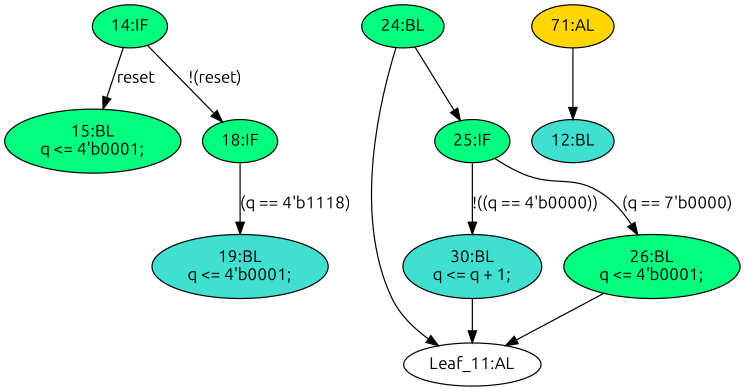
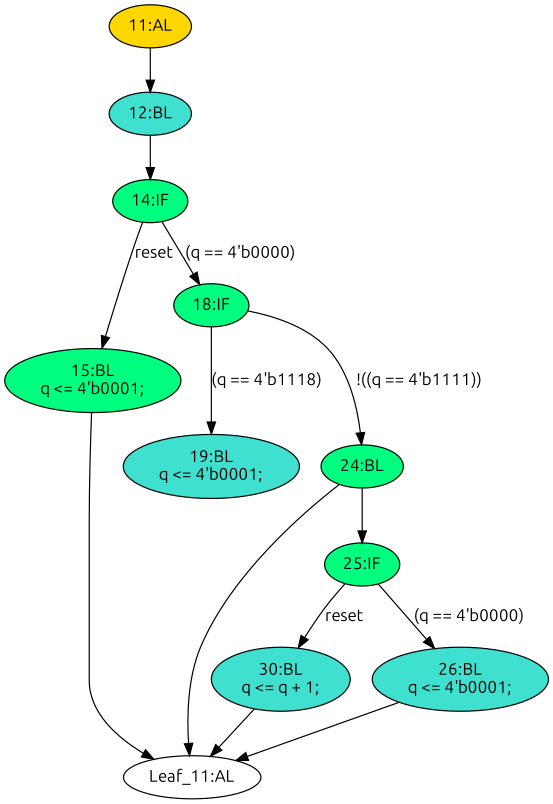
node "71:AL": label "71:AL" -> "11:AL"
edge "14:IF" -> "18:IF": label "!(reset)" -> "(q == 4'b0000)"
edge "12:BL" -> "14:IF": added
edge "25:IF" -> "30:BL q <= q + 1;": label "!((q == 4'b0000))" -> "reset"
edge "25:IF" -> "26:BL q <= 4'b0001;": label "(q == 7'b0000)" -> "(q == 4'b0000)"
node "26:BL q <= 4'b0001;": fillcolor springgreen -> turquoise
edge "18:IF" -> "24:BL": added, label "!((q == 4'b1111))"
edge "15:BL q <= 4'b0001;" -> "Leaf_11:AL": added
